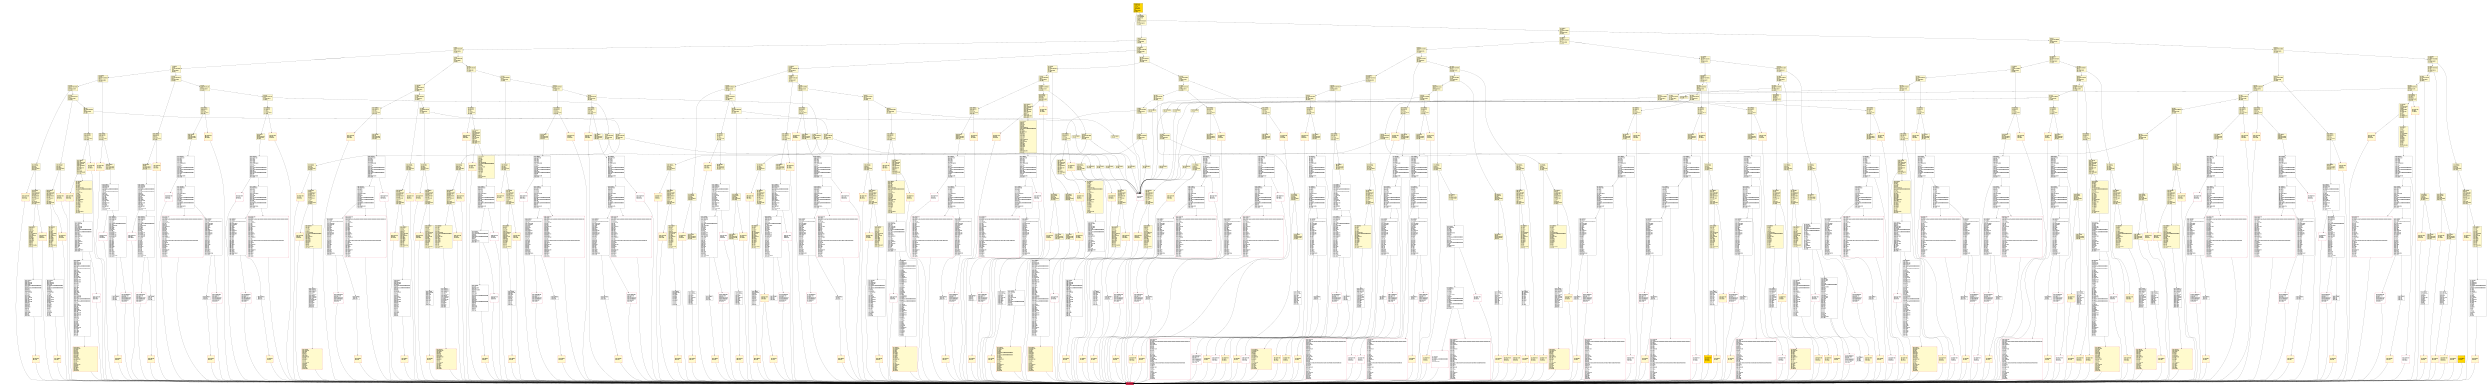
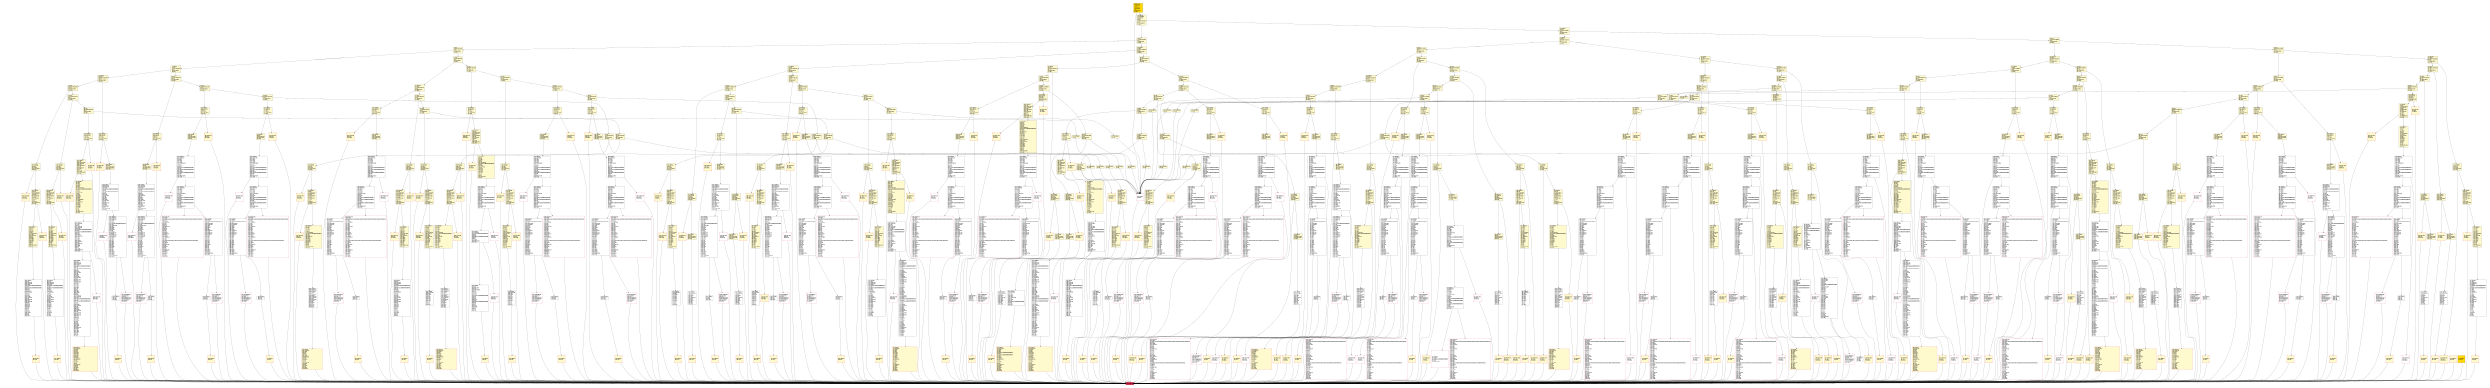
edge "2871: PUSH1 0x00 2873: DUP1 2874: REVERT" -> "2572: JUMPDEST 2573: STOP": now "10763: JUMPDEST 10764: POP 10765: POP 10766: JUMP" -> "2572: JUMPDEST 2573: STOP"
node "1017: PUSH1 0x00 1019: DUP1 1020: REVERT": fillcolor gold -> lemonchiffon
